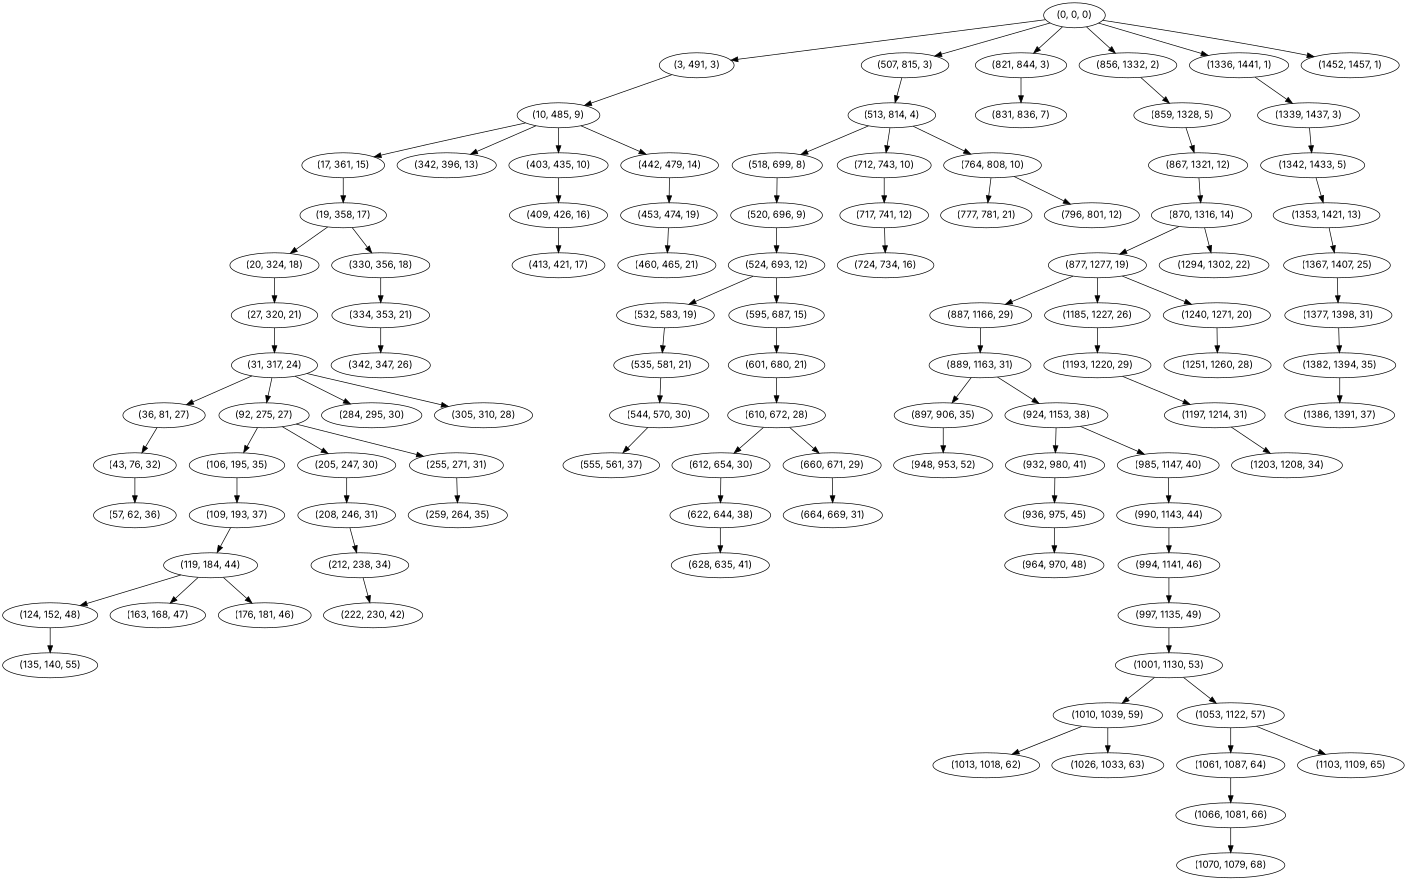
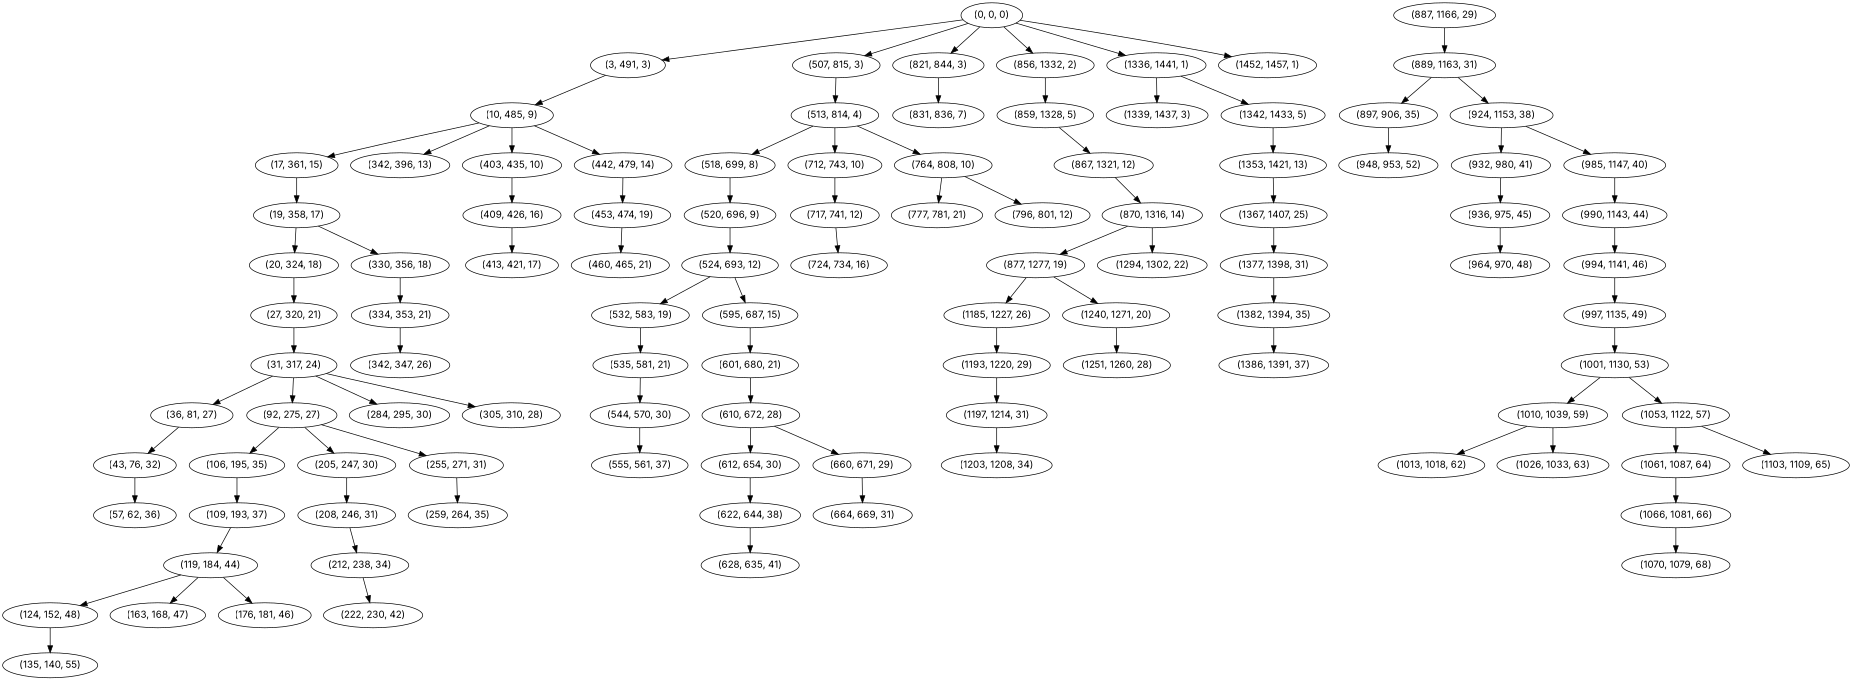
edge "(1339, 1437, 3)" -> "(1342, 1433, 5)": now "(1336, 1441, 1)" -> "(1342, 1433, 5)"
edge "(877, 1277, 19)" -> "(887, 1166, 29)": removed
